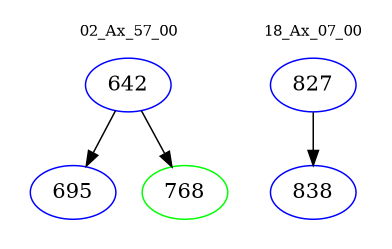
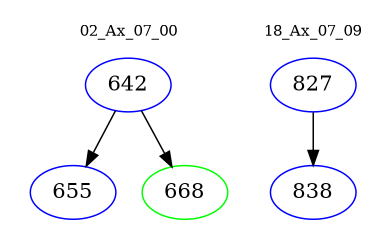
cluster "02_Ax_57_00": label "02_Ax_57_00" -> "02_Ax_07_00"
cluster "18_Ax_07_00": label "18_Ax_07_00" -> "18_Ax_07_09"
node "695": label "695" -> "655"
node "768": label "768" -> "668"
